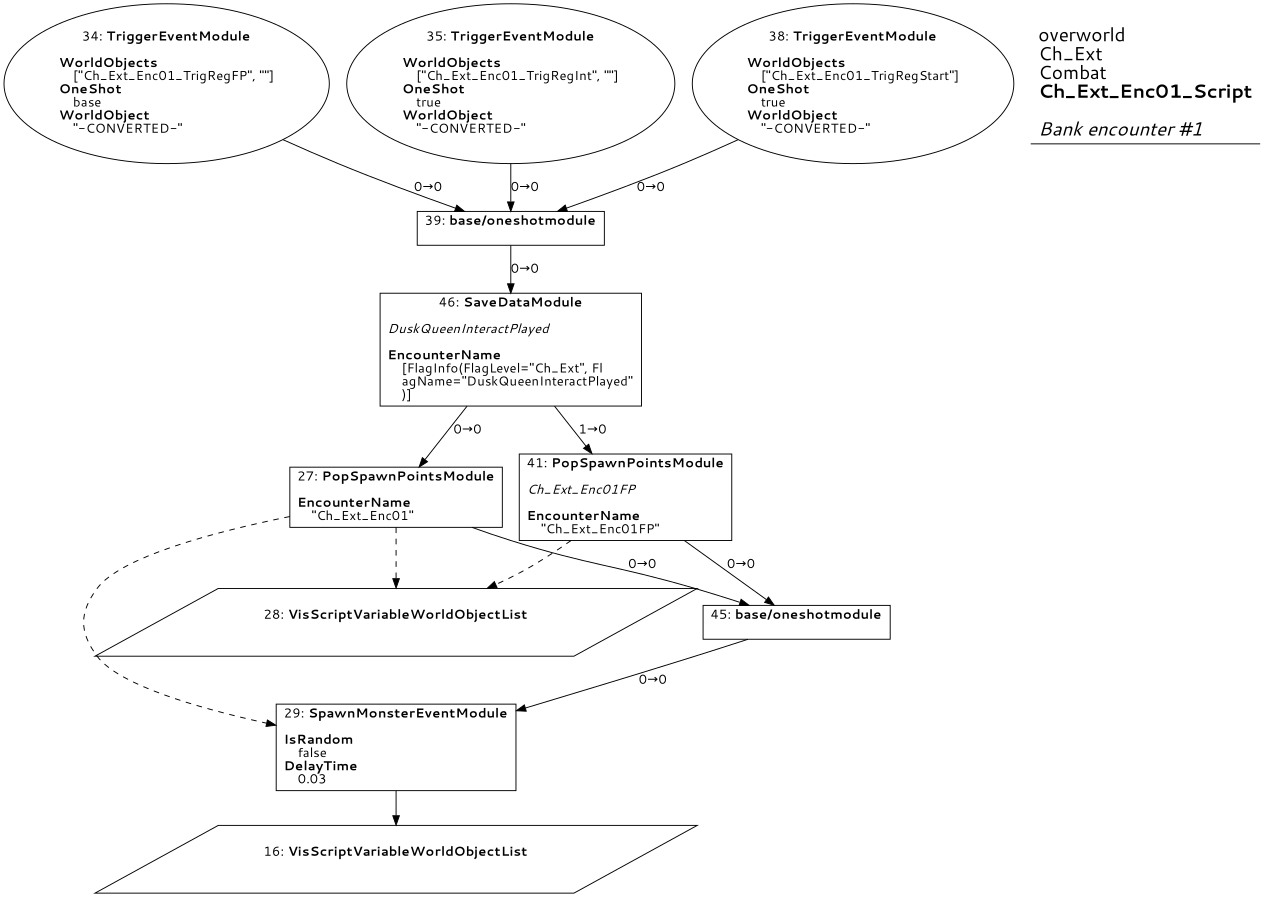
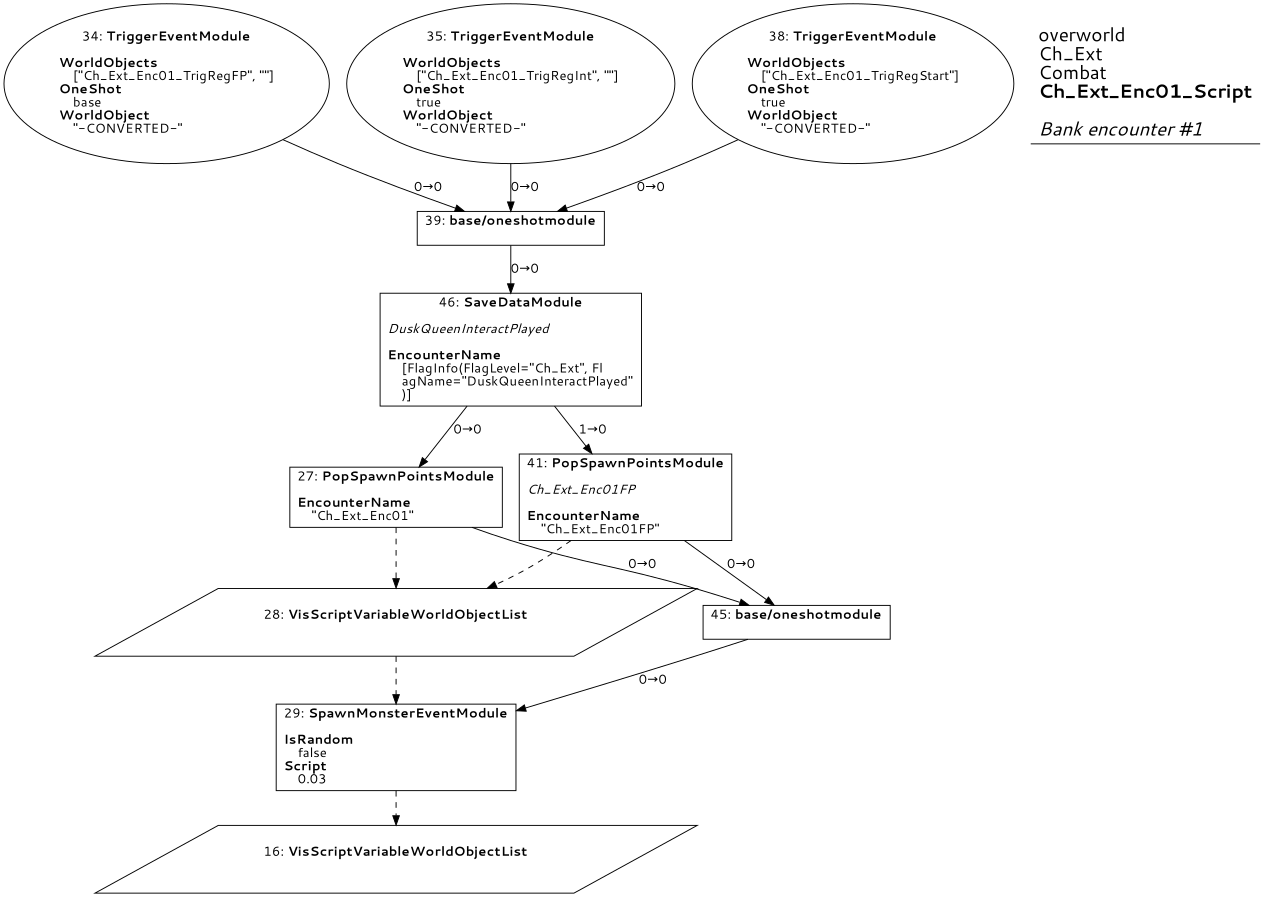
edge "27:" -> "29:": now "28:" -> "29:"
node "29:": text "DelayTime" -> "Script"
edge "29:" -> "16:": style solid -> dashed
